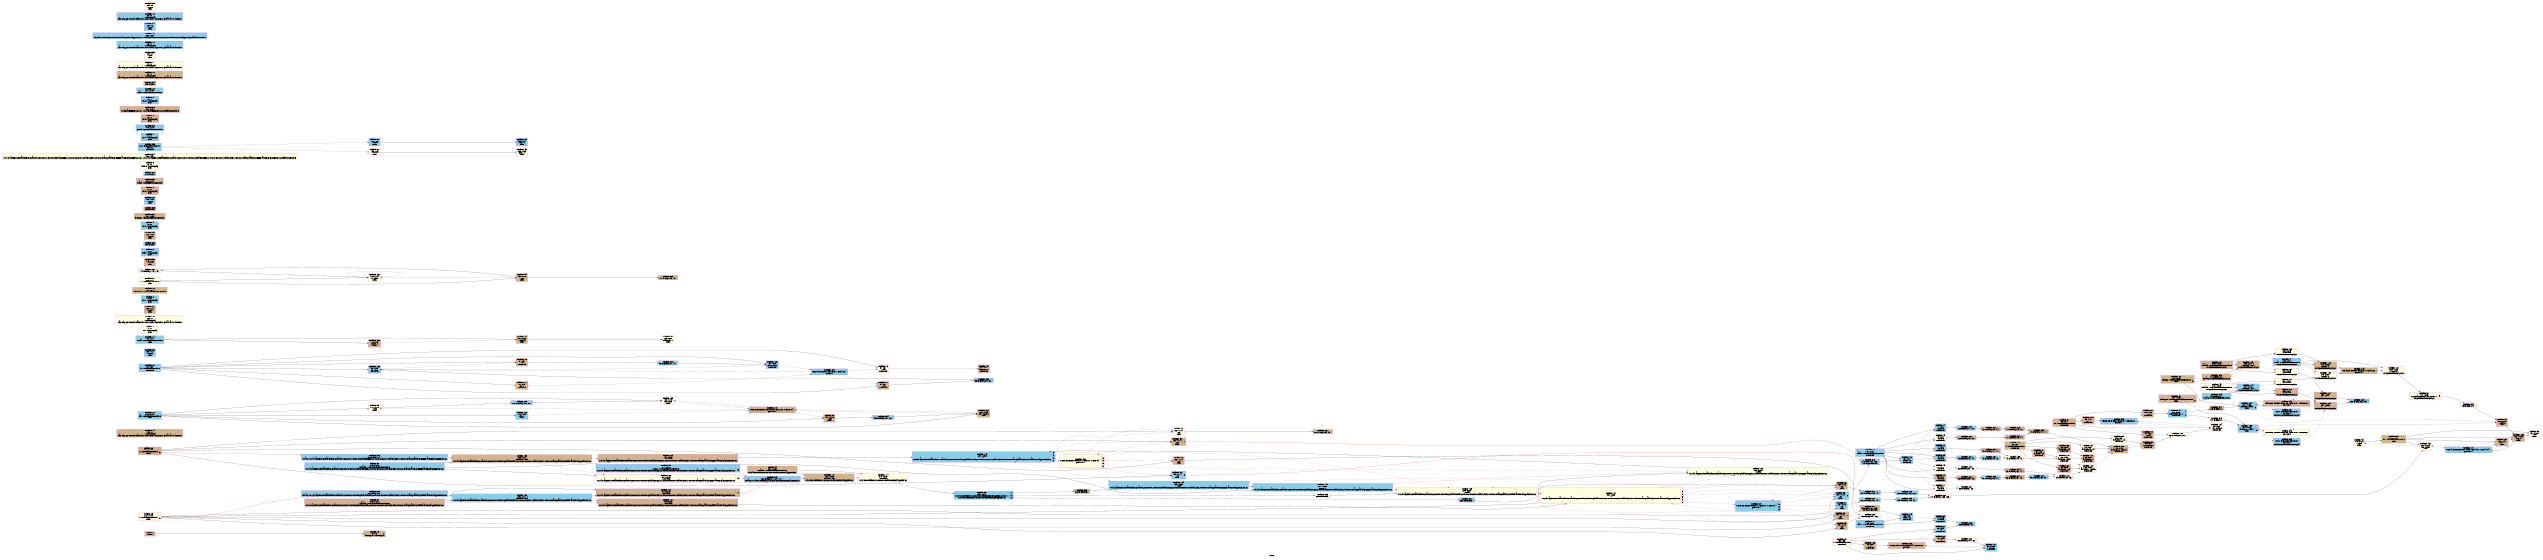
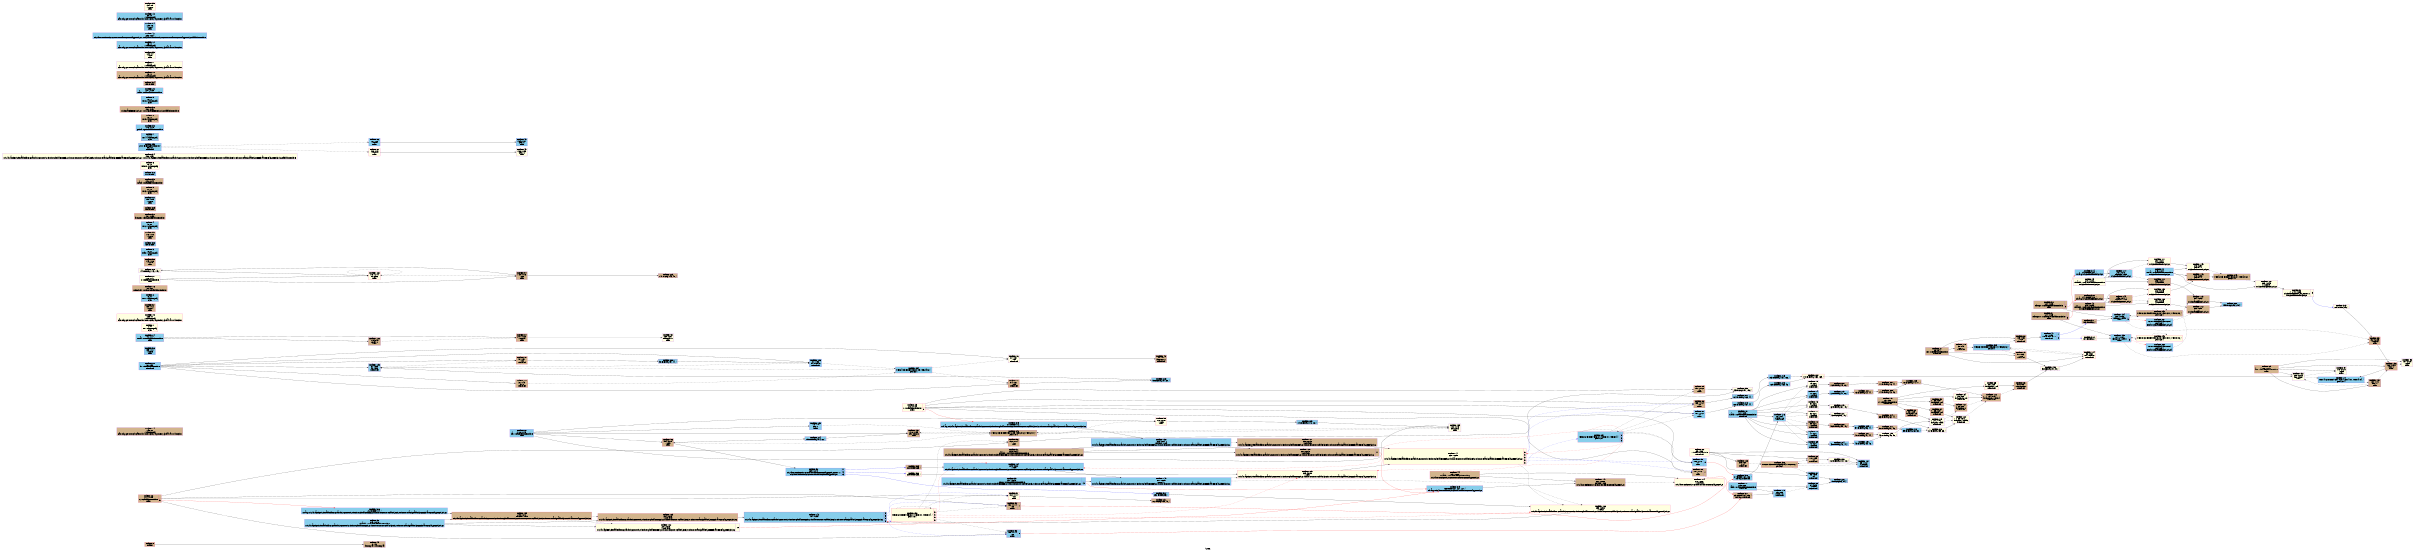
edge "NodeID: 97" -> "NodeID: 29": reversed
edge "NodeID: 114" -> "NodeID: 52": now "NodeID: 96" -> "NodeID: 52"
